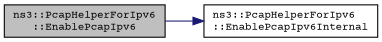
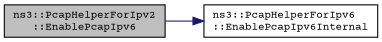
node "ns3::PcapHelperForIpv6 ::EnablePcapIpv6": label "ns3::PcapHelperForIpv6 ::EnablePcapIpv6" -> "ns3::PcapHelperForIpv2 ::EnablePcapIpv6"
